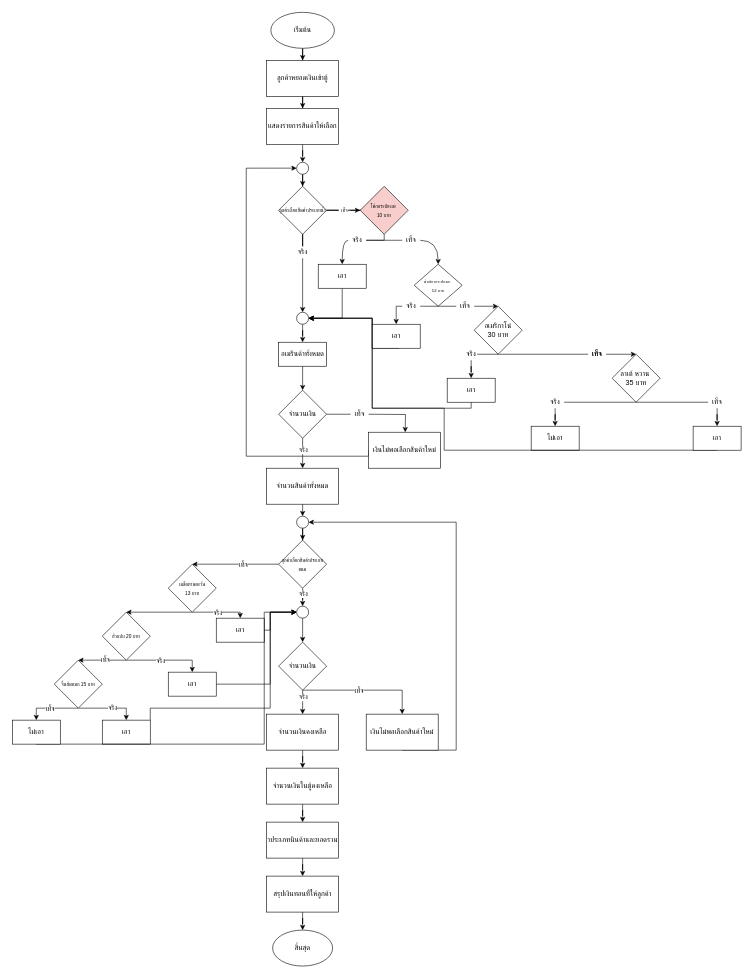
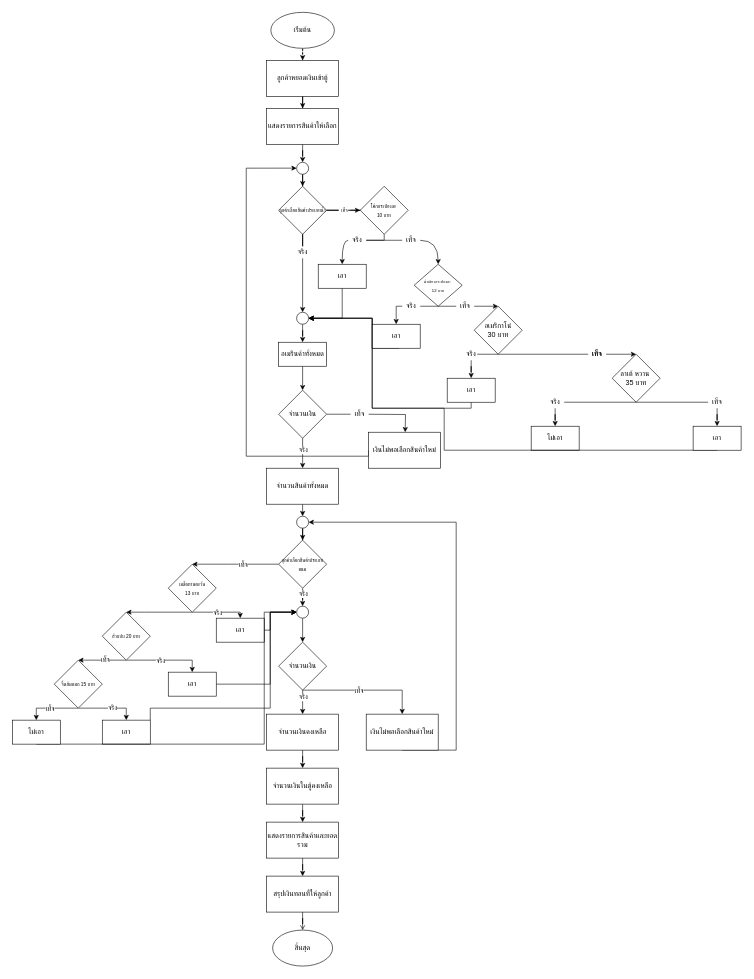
edge "เริ่มต้น" -> "ลูกค้าหยอดเงินเข้าตู้": style solid -> dashed
node "โค้กกระป๋องละ 10 บาท": fillcolor #f8cecc -> #ffffff
node "าประเภทนินค้าและยอดรวม": label "าประเภทนินค้าและยอดรวม" -> "แสดงรายการสินค้าและยอดรวม"
edge "สรุปเงินทอนที่ให้ลูกค้า" -> "สิ้นสุด": arrowhead classic -> open
